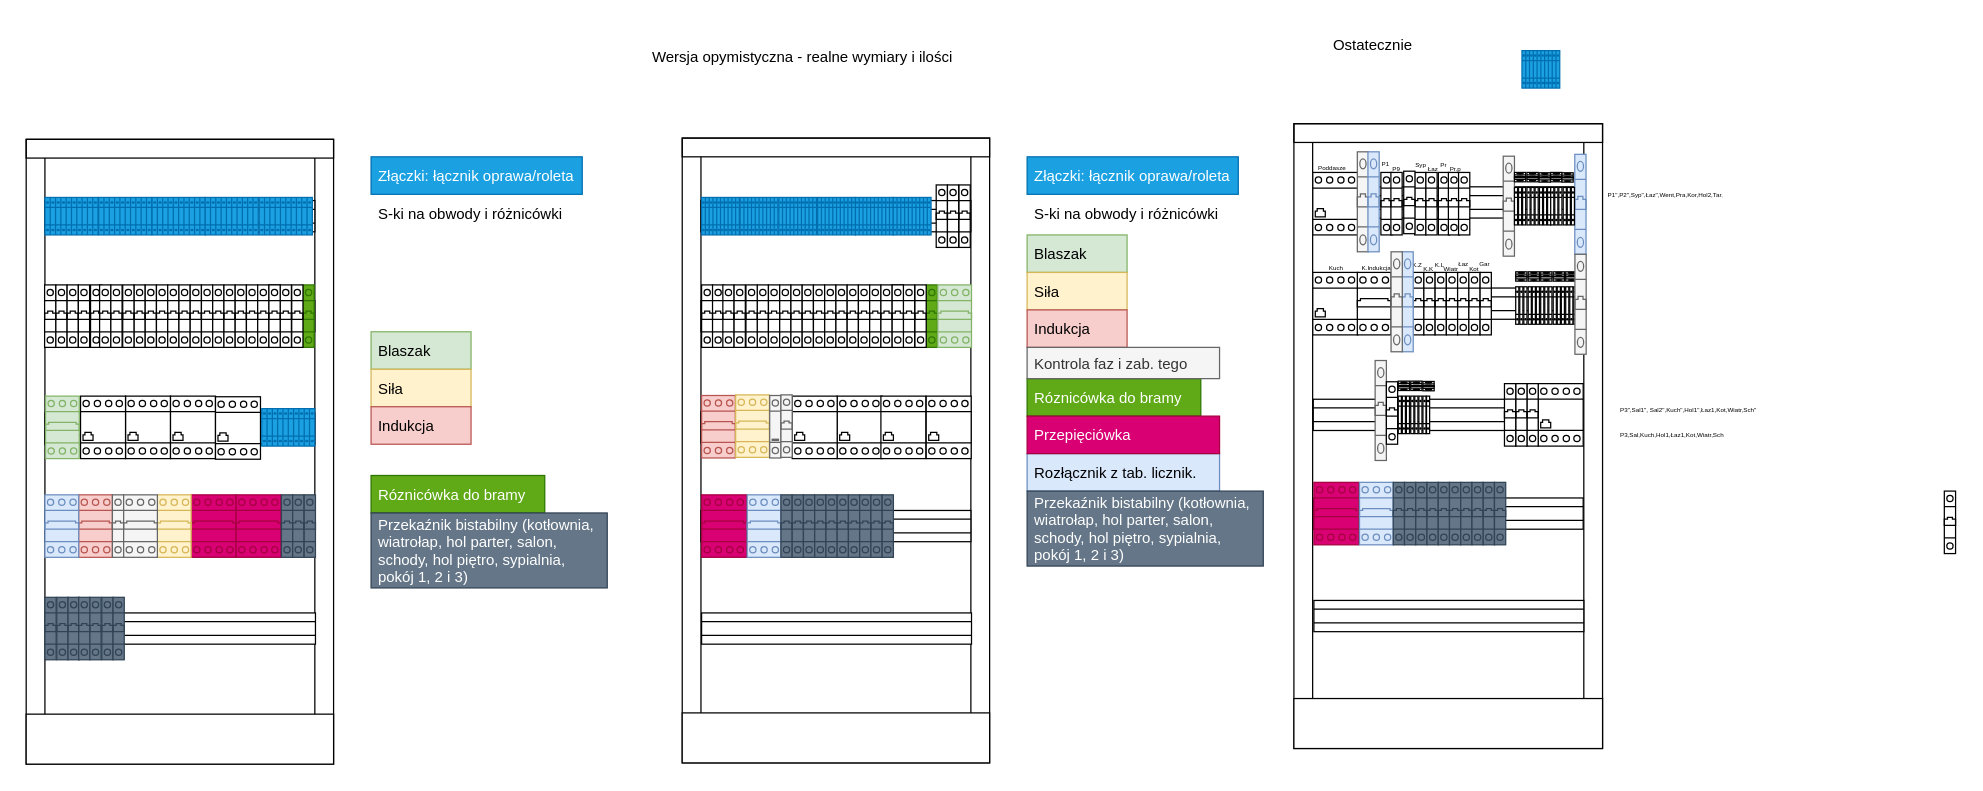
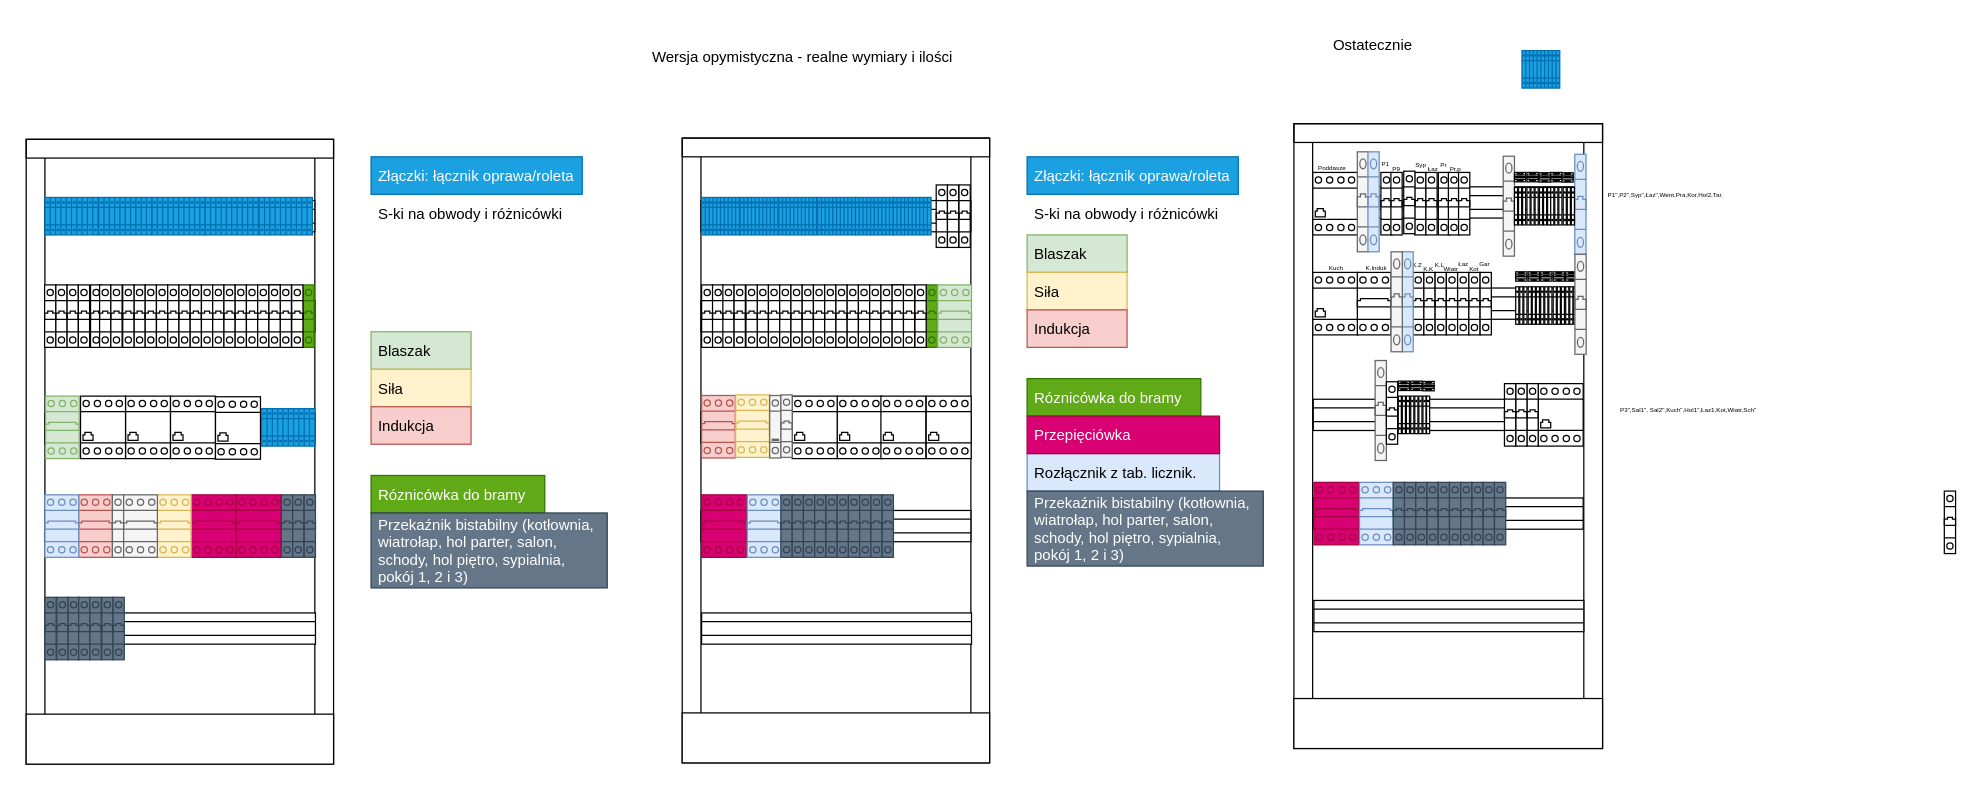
node "K.Indukcja": label "K.Indukcja" -> "K.Induk"
node "Kontrola faz i zab. tego": removed
node "P3,Sal,Kuch,Hol1,Łaz1,Kot,Wiatr,Sch": removed
